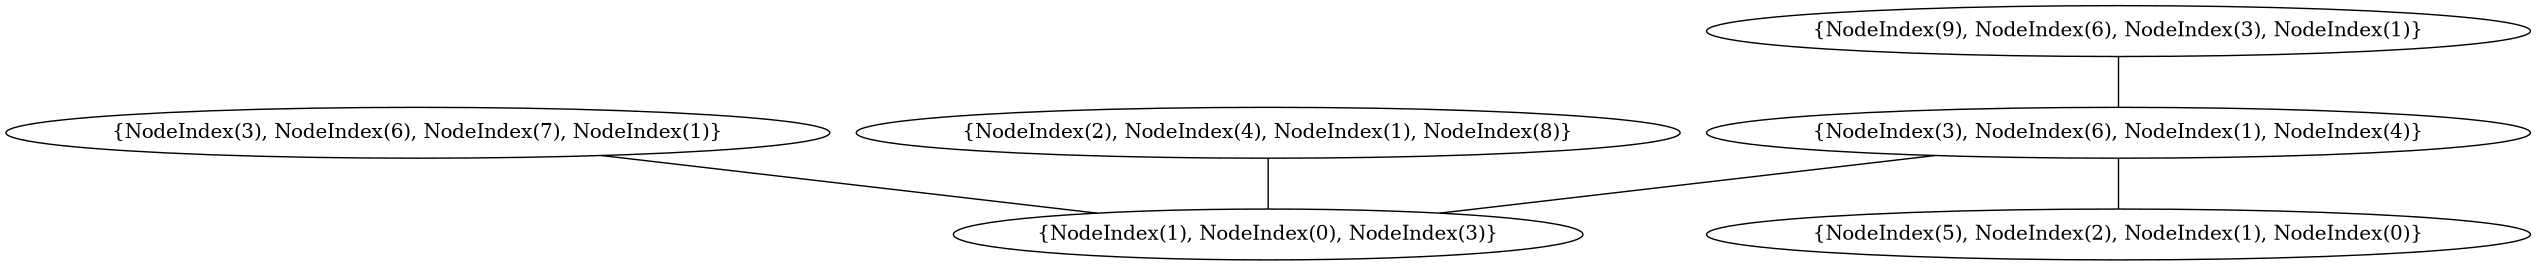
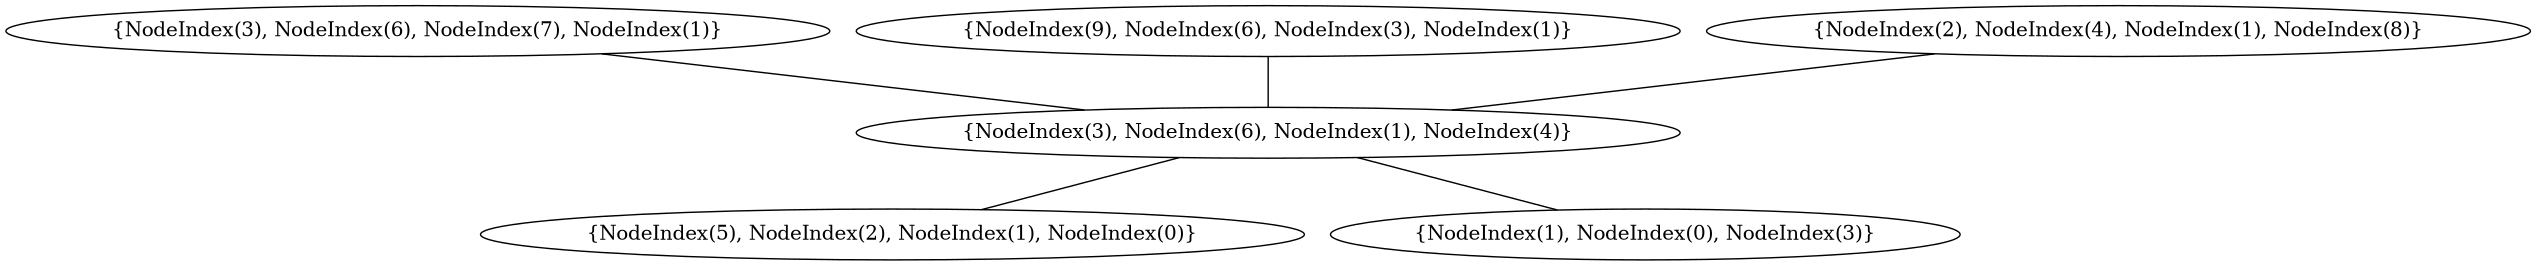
edge "{NodeIndex(3), NodeIndex(6), NodeIndex(7), NodeIndex(1)}" -- "{NodeIndex(1), NodeIndex(0), NodeIndex(3)}": now "{NodeIndex(3), NodeIndex(6), NodeIndex(7), NodeIndex(1)}" -- "{NodeIndex(3), NodeIndex(6), NodeIndex(1), NodeIndex(4)}"
edge "{NodeIndex(2), NodeIndex(4), NodeIndex(1), NodeIndex(8)}" -- "{NodeIndex(1), NodeIndex(0), NodeIndex(3)}": now "{NodeIndex(2), NodeIndex(4), NodeIndex(1), NodeIndex(8)}" -- "{NodeIndex(3), NodeIndex(6), NodeIndex(1), NodeIndex(4)}"
